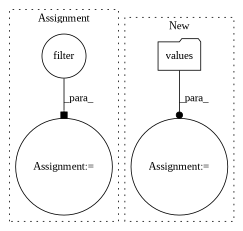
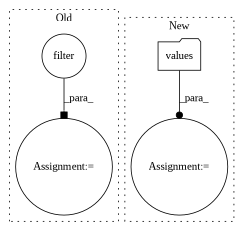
cluster "Assignment": label "Assignment" -> "Old"
